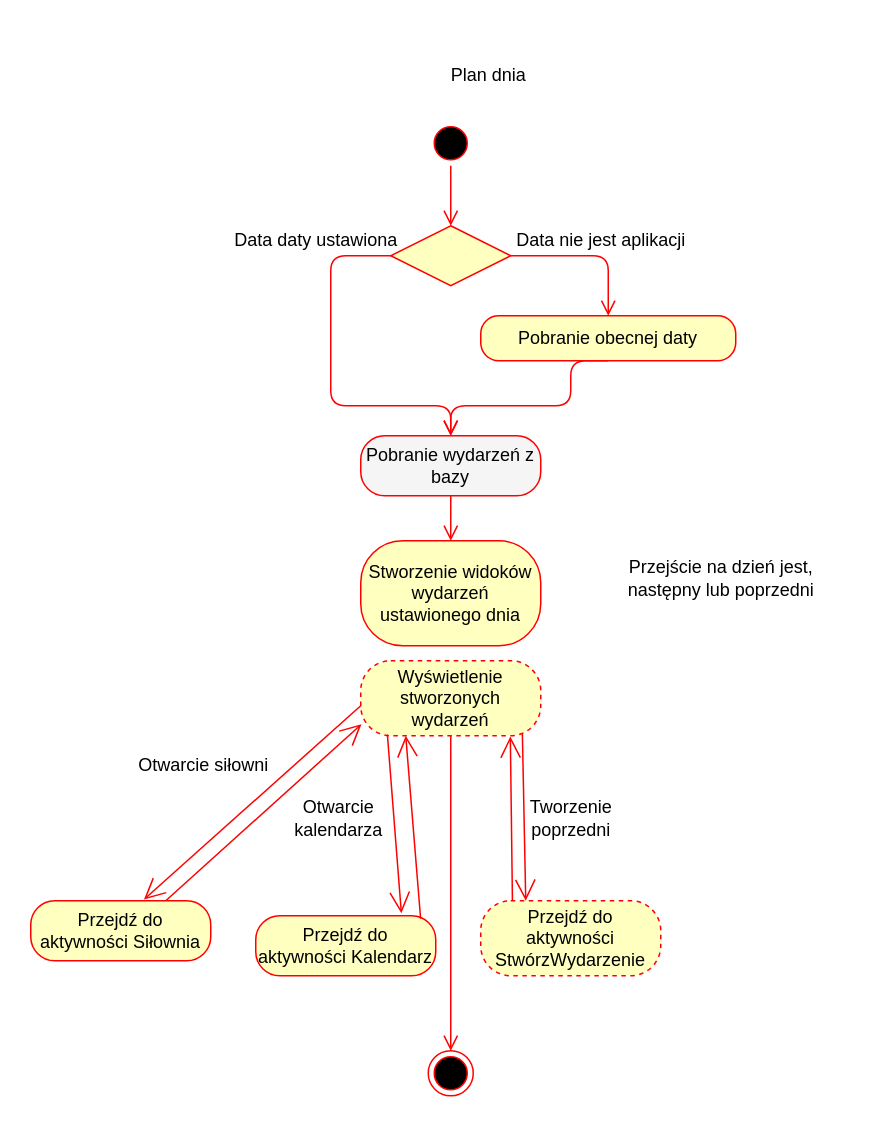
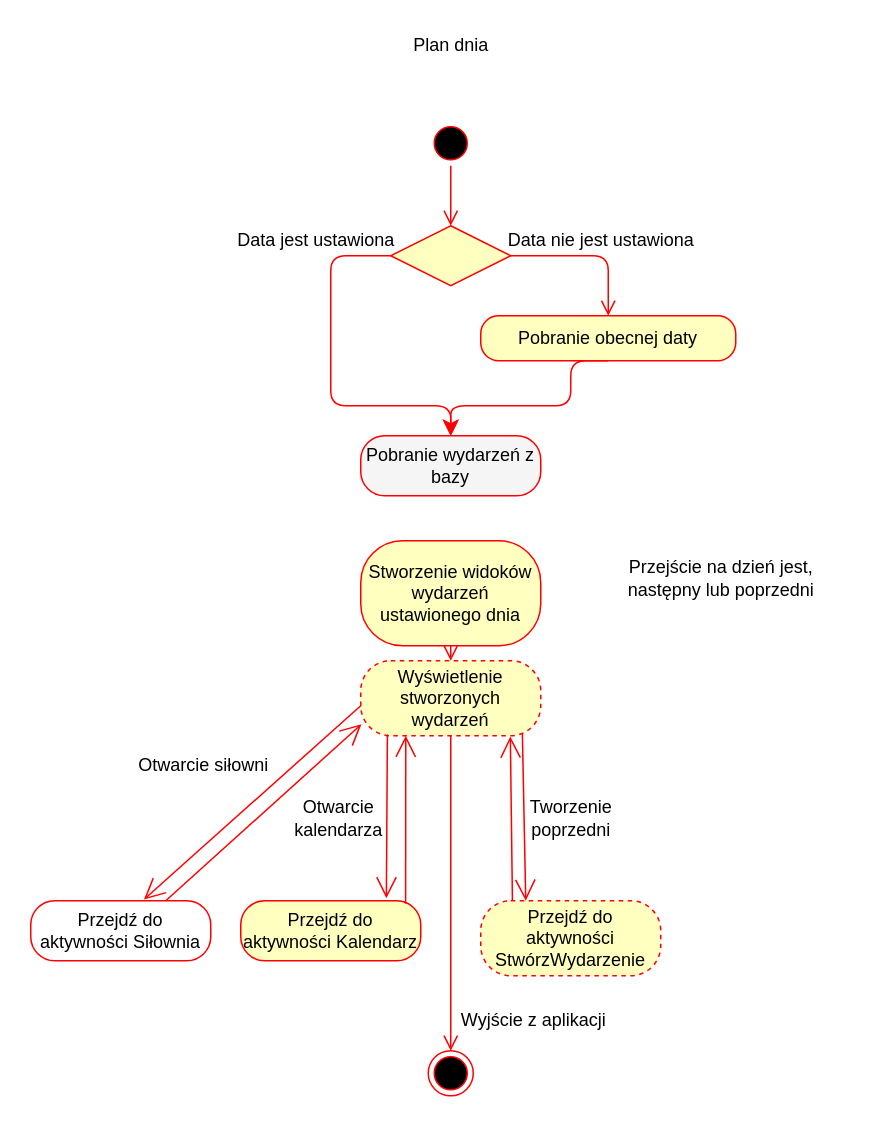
node "Plan dnia": moved (488, 76) -> (451, 46)
node "Data daty ustawiona": label "Data daty ustawiona" -> "Data jest ustawiona"
node "Data nie jest aplikacji": label "Data nie jest aplikacji" -> "Data nie jest ustawiona"
edge "Pobranie obecnej daty" -> "Pobranie wydarzeń z bazy": arrowhead open -> classic
edge "Pobranie wydarzeń z bazy" -> "Stworzenie widoków wydarzeń ustawionego dnia": removed
edge "Stworzenie widoków wydarzeń ustawionego dnia" -> "Wyświetlenie stworzonych wydarzeń": added
node "Przejdź do aktywności Siłownia": fillcolor #ffffc0 -> #ffffff
node "Przejdź do aktywności Kalendarz": moved (346, 946) -> (331, 931)
node "Wyjście z aplikacji": added
